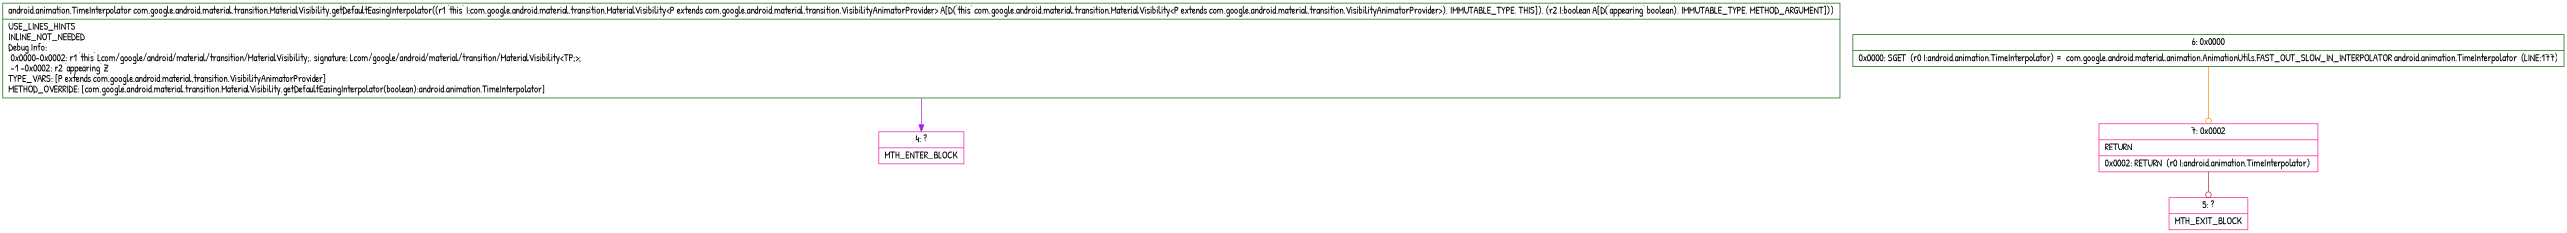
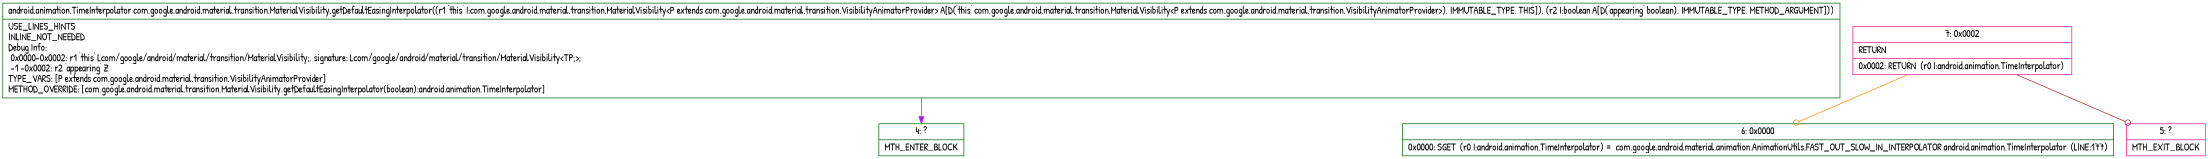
edge "6: 0x0000" -> "7: 0x0002": reversed
node "4: ?": color deeppink -> darkgreen
